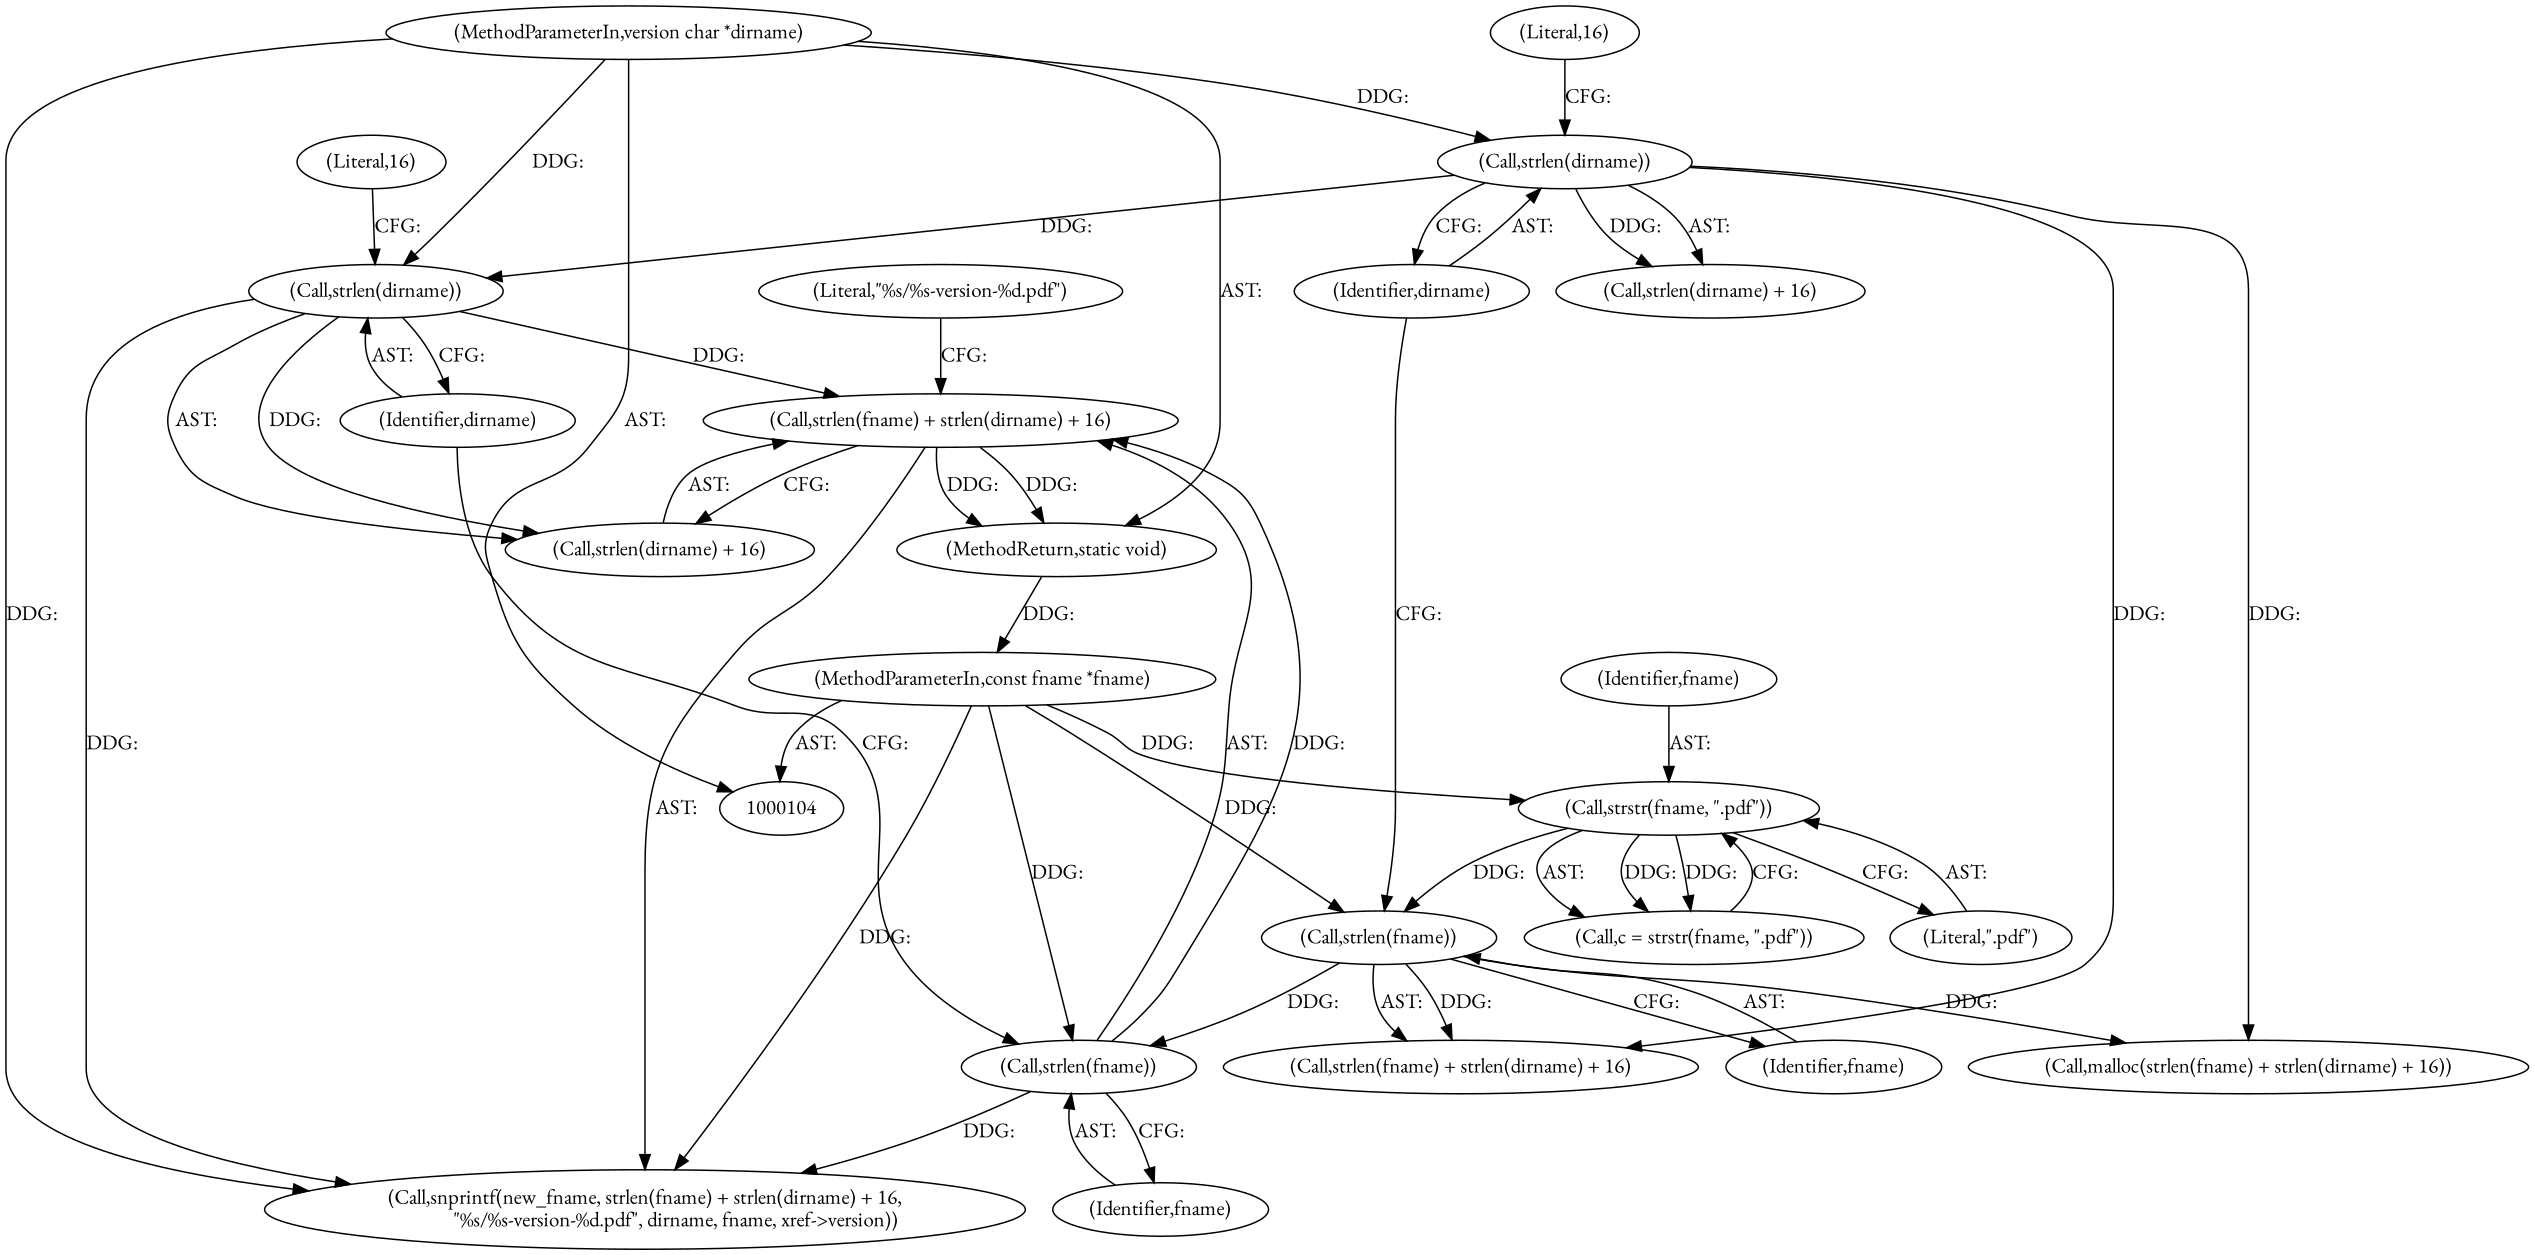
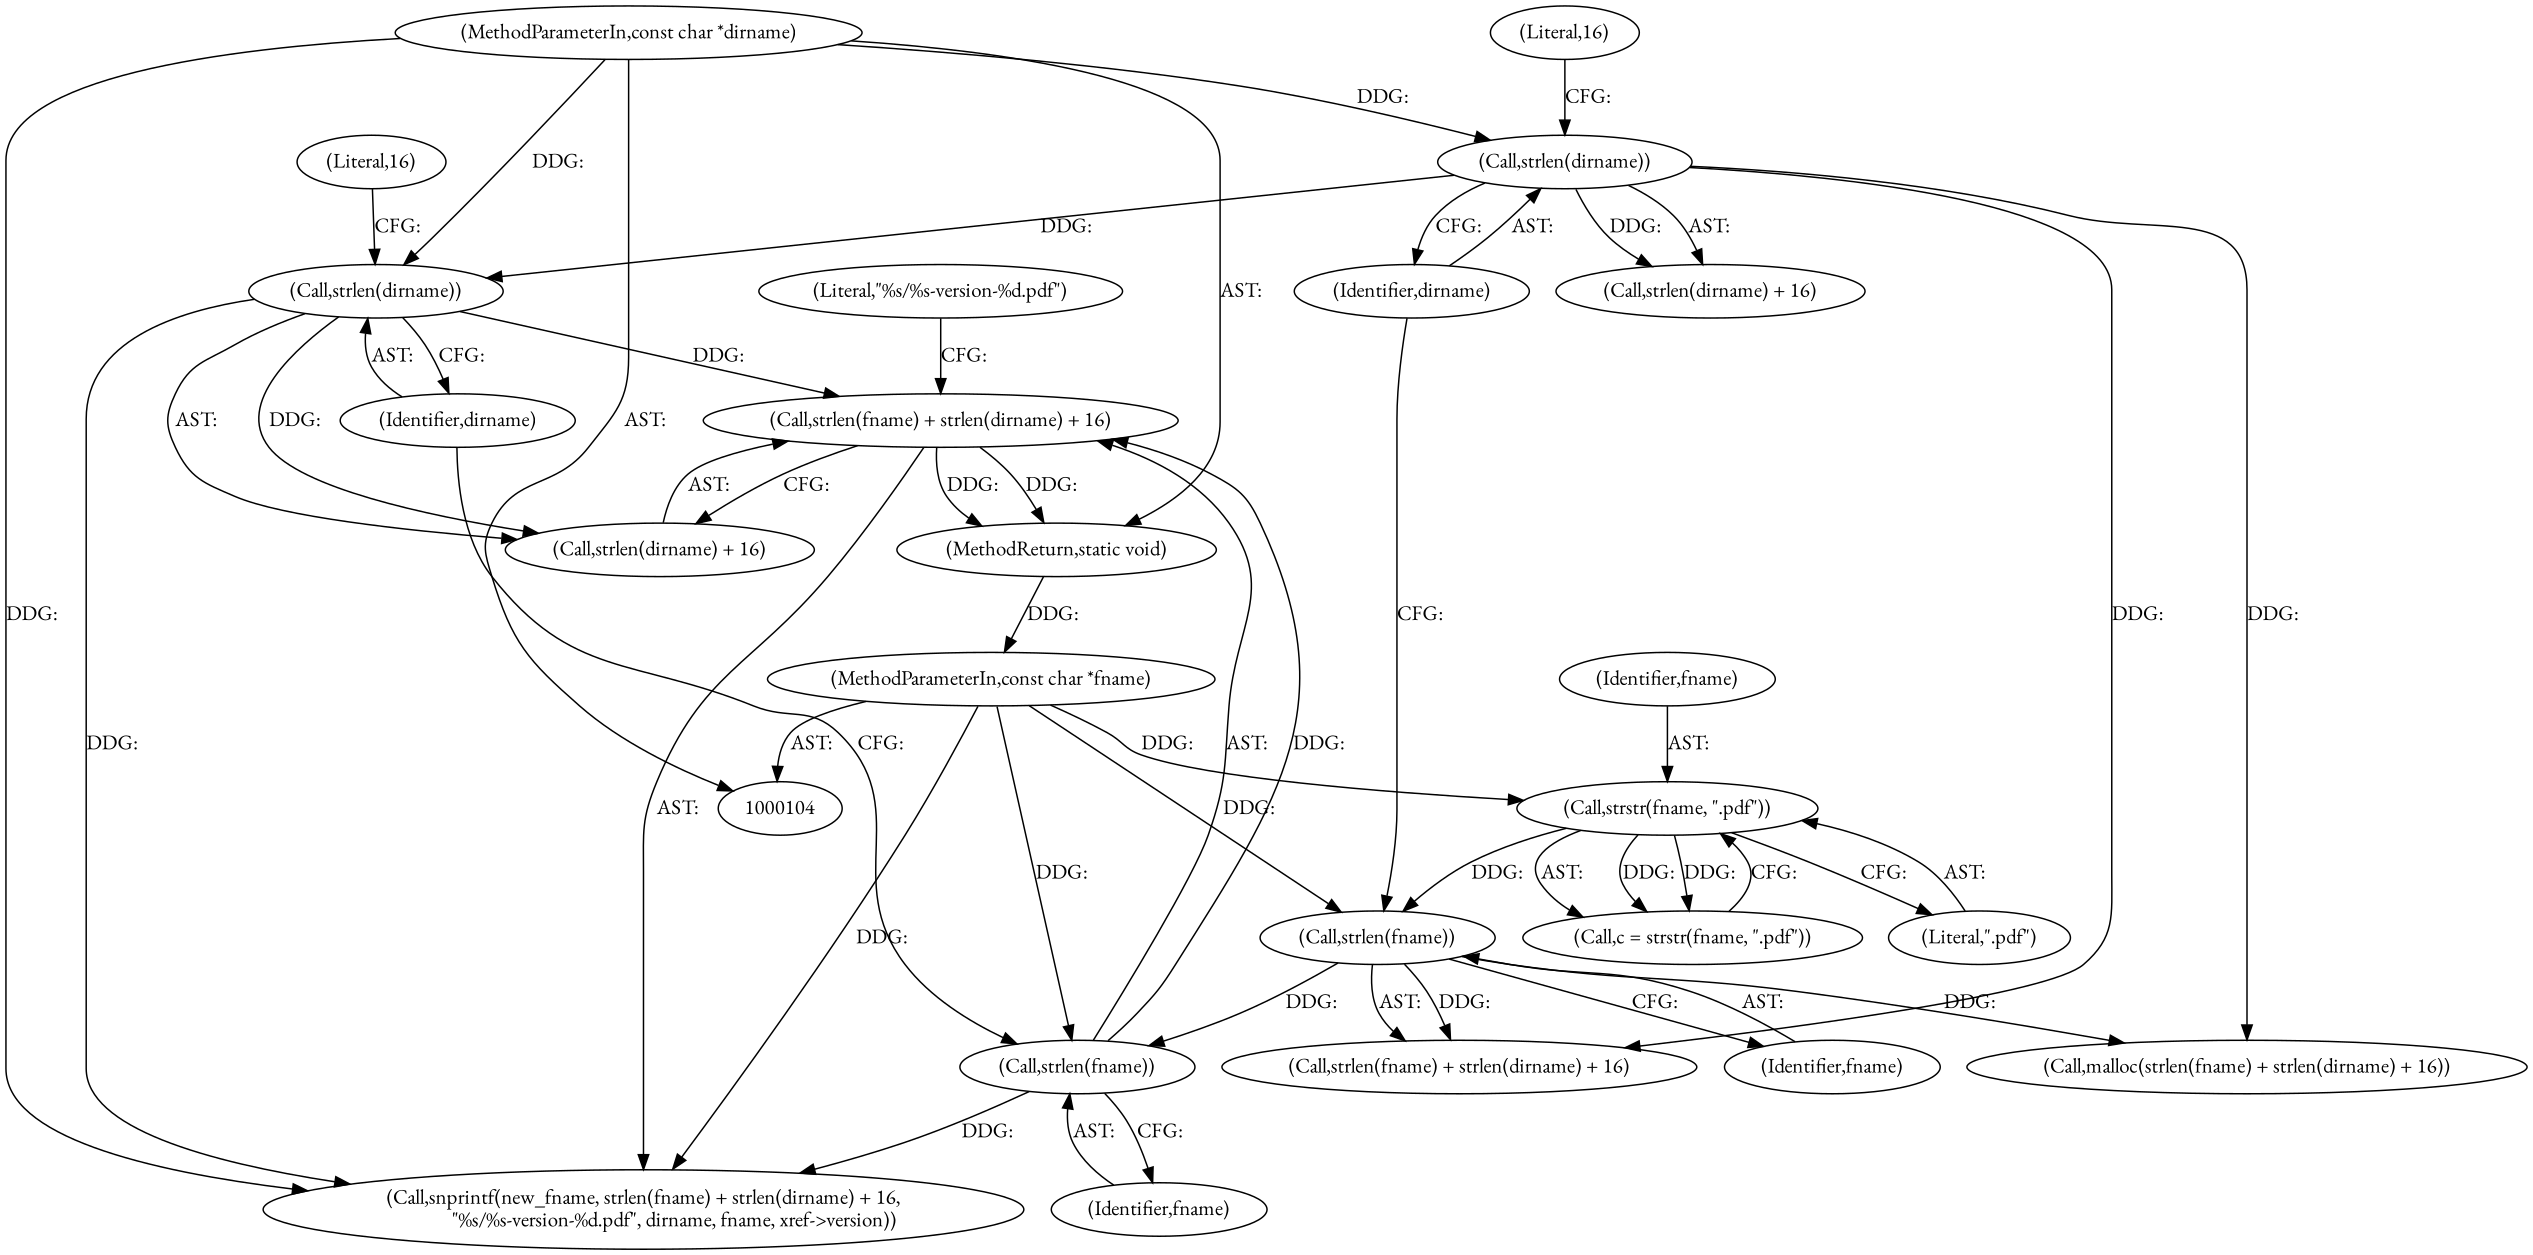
node "(MethodParameterIn,version char *dirname)": label "(MethodParameterIn,version char *dirname)" -> "(MethodParameterIn,const char *dirname)"
node "(MethodParameterIn,const fname *fname)": label "(MethodParameterIn,const fname *fname)" -> "(MethodParameterIn,const char *fname)"
